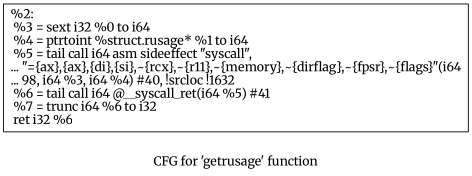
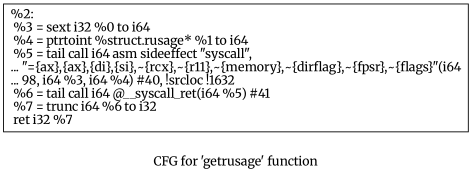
node "%2:": text "ret i32 %6" -> "ret i32 %7"
